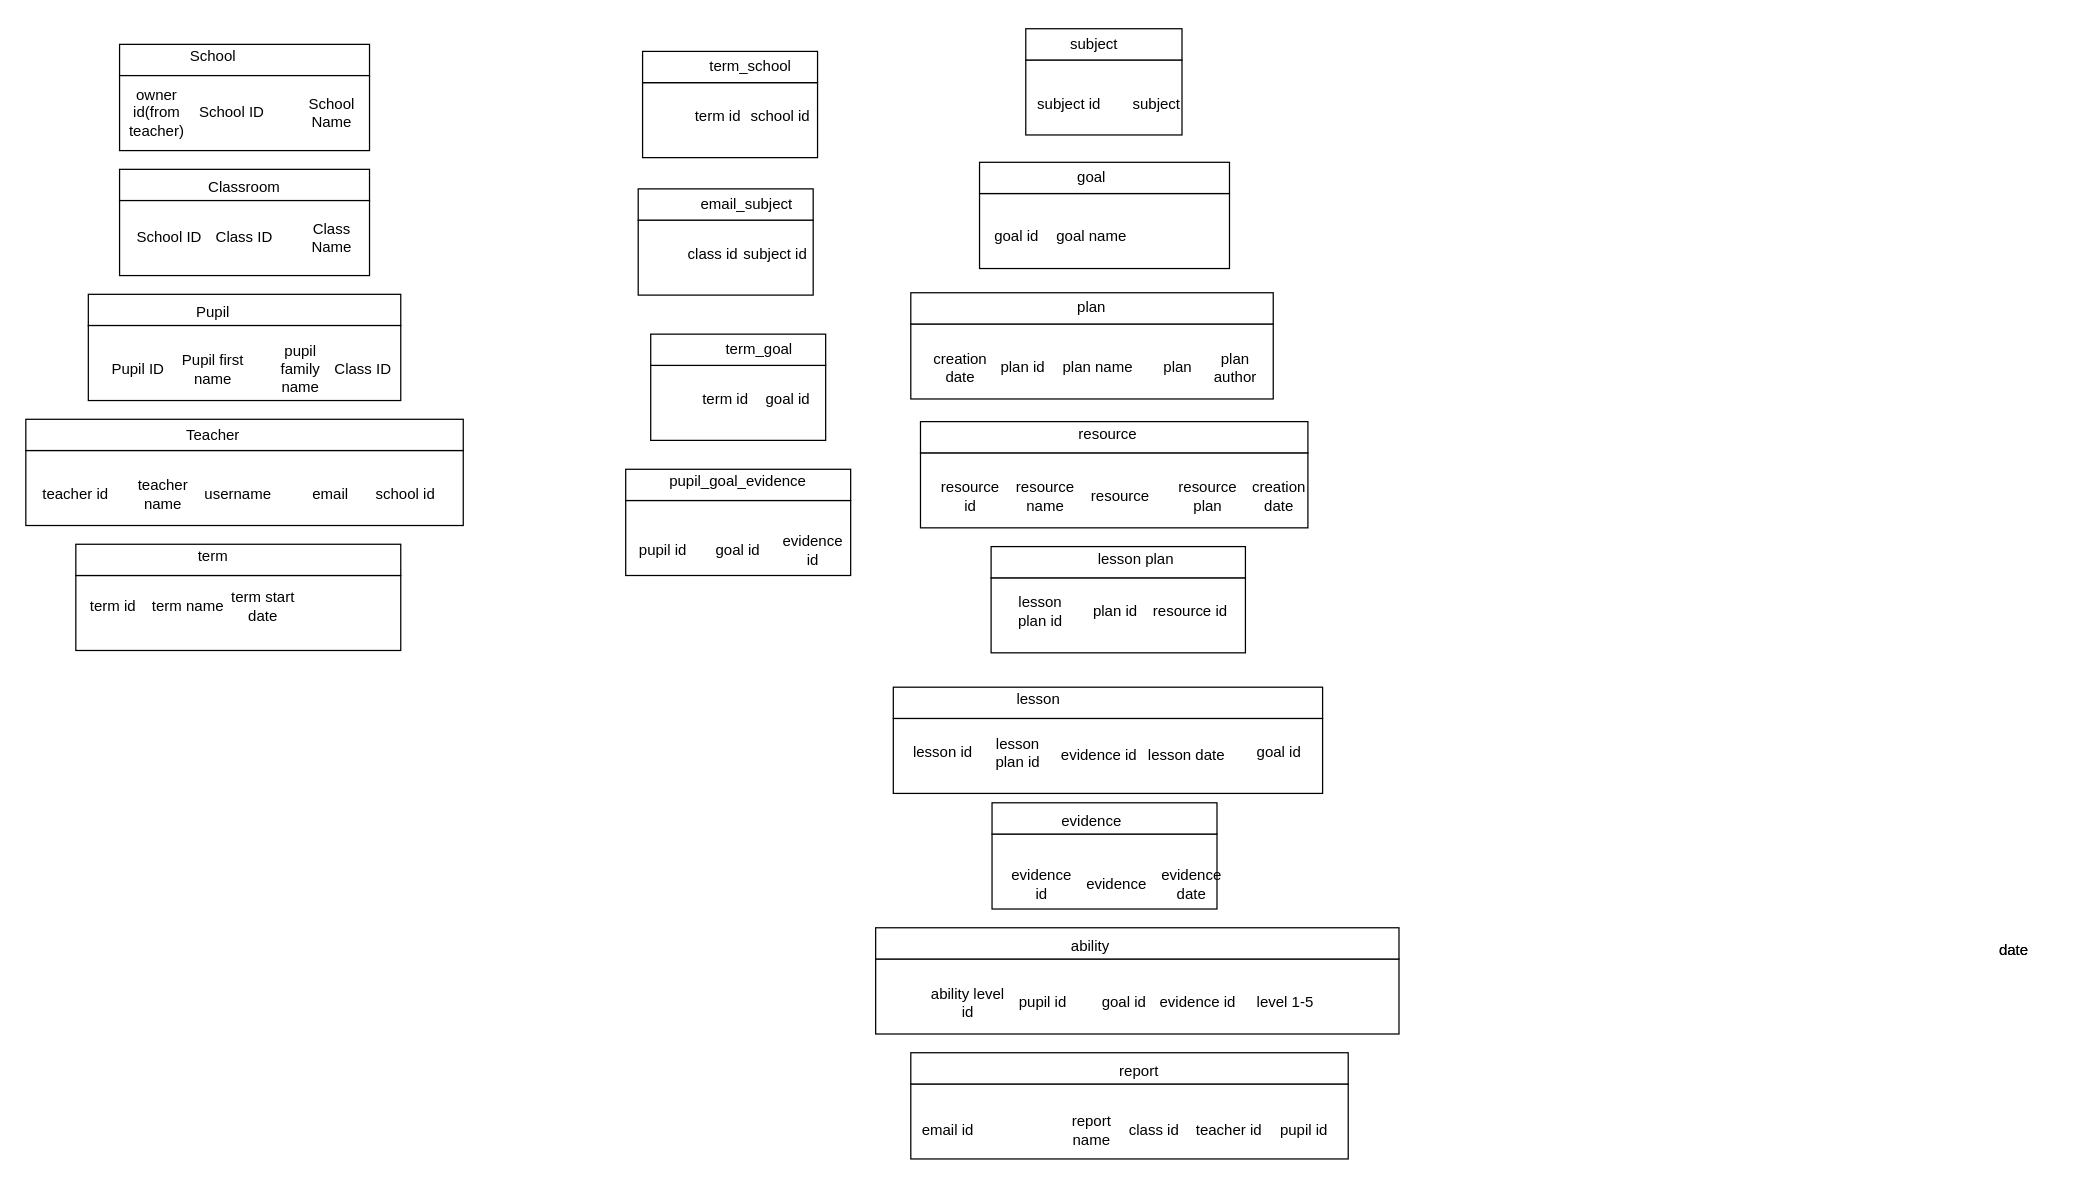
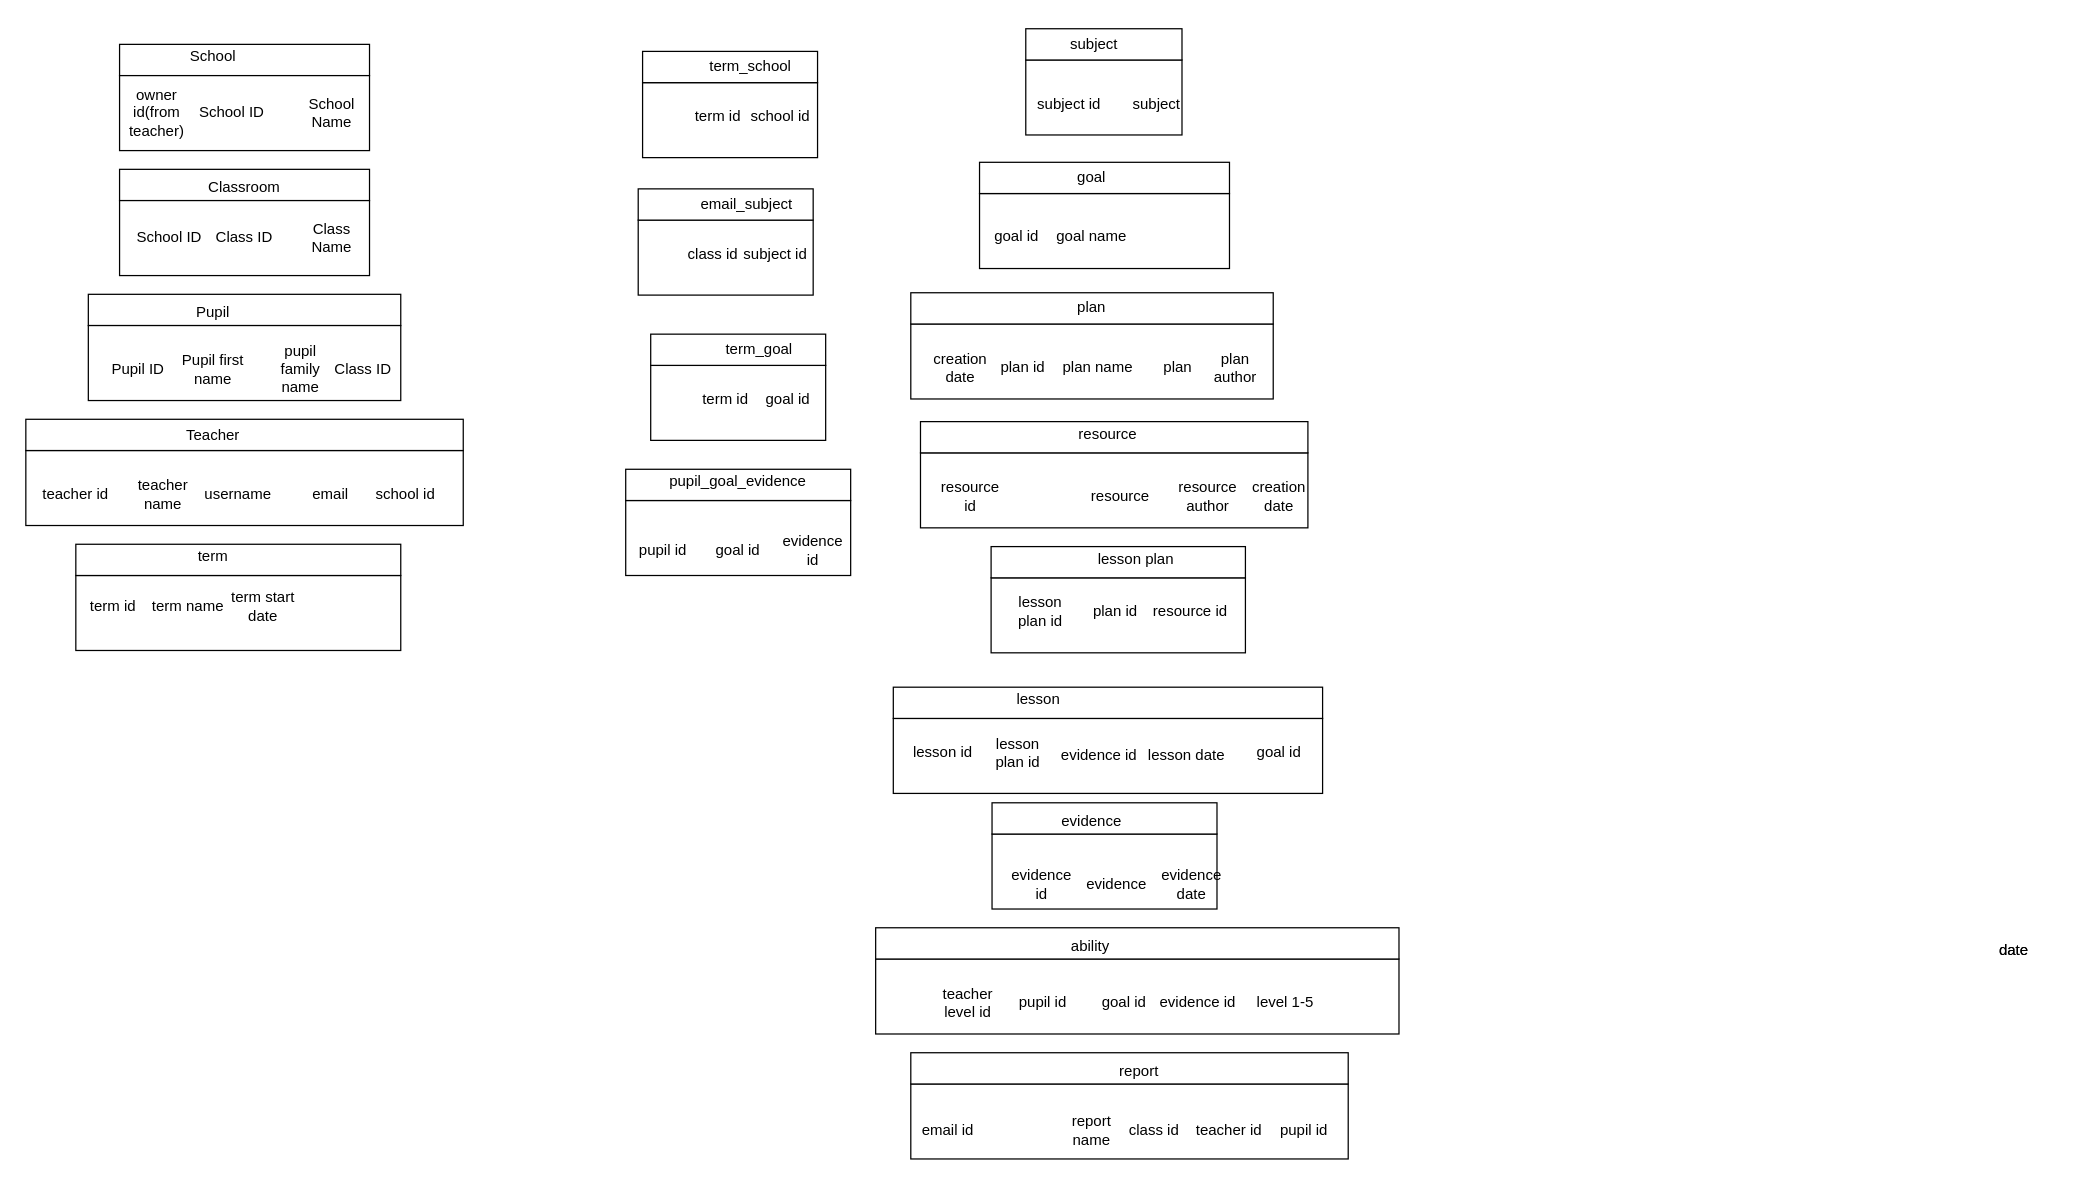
node "resource name": removed
node "resource plan": label "resource plan" -> "resource author"
node "ability level id": label "ability level id" -> "teacher level id"
